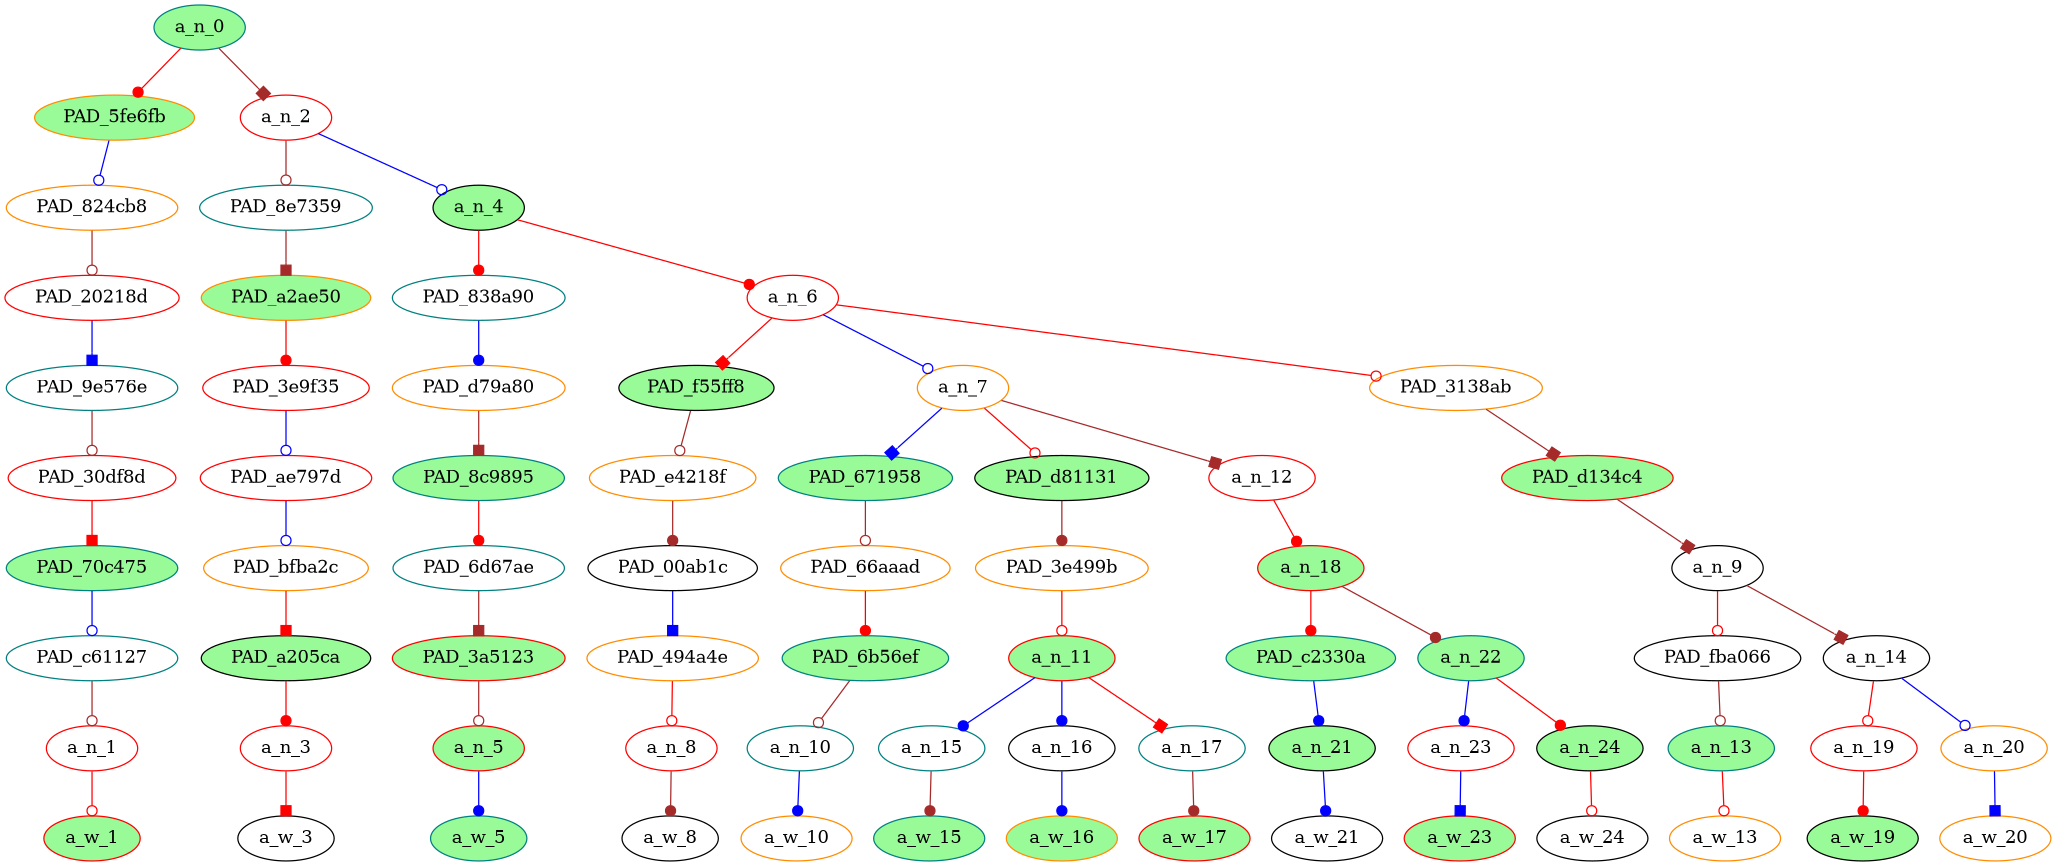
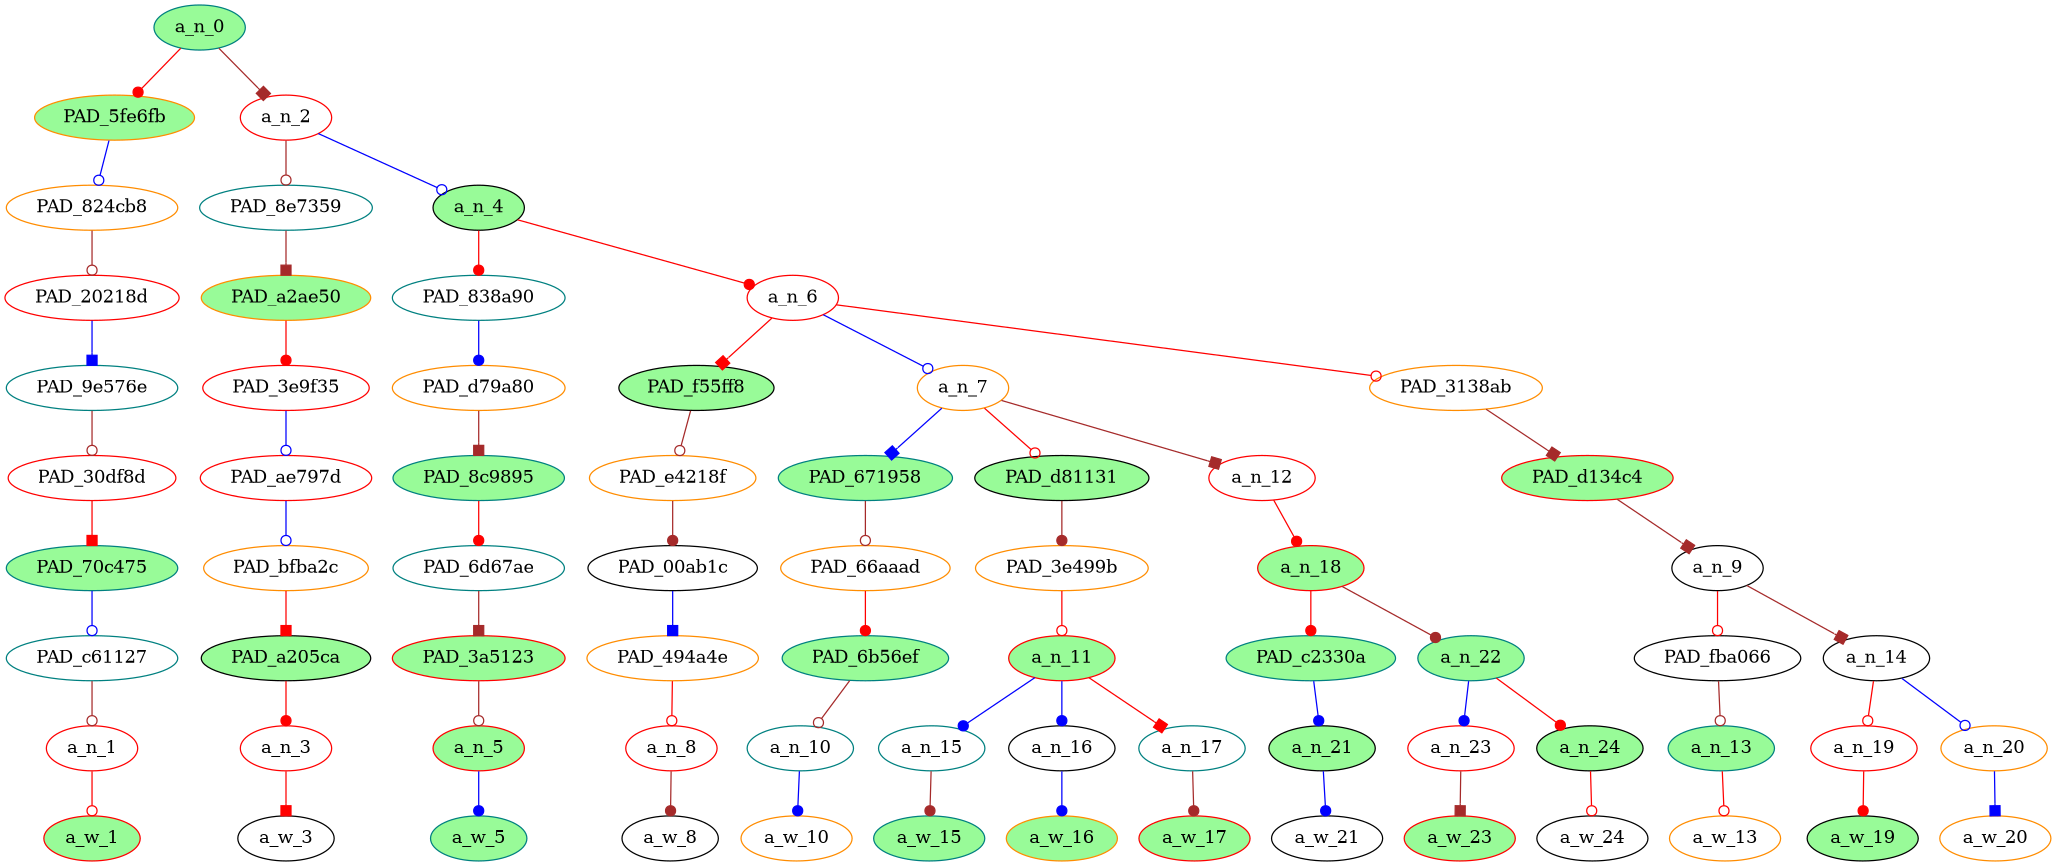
edge "a_n_23" -> "a_w_23": color blue -> brown
